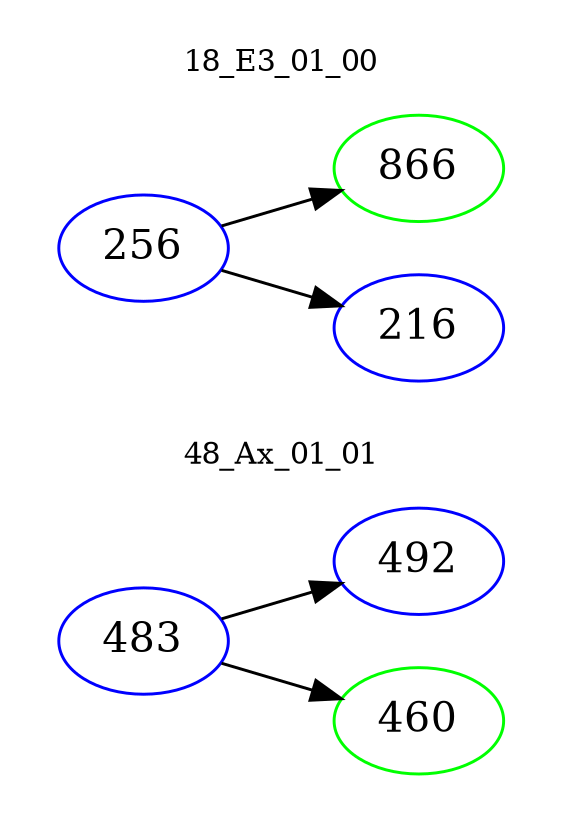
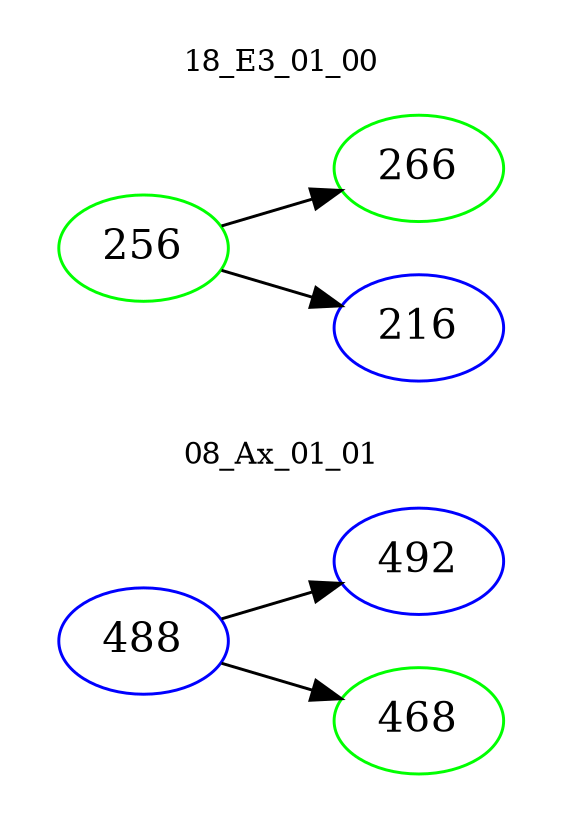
node "866": label "866" -> "266"
node "256": color blue -> green
cluster "48_Ax_01_01": label "48_Ax_01_01" -> "08_Ax_01_01"
node "483": label "483" -> "488"
node "460": label "460" -> "468"
